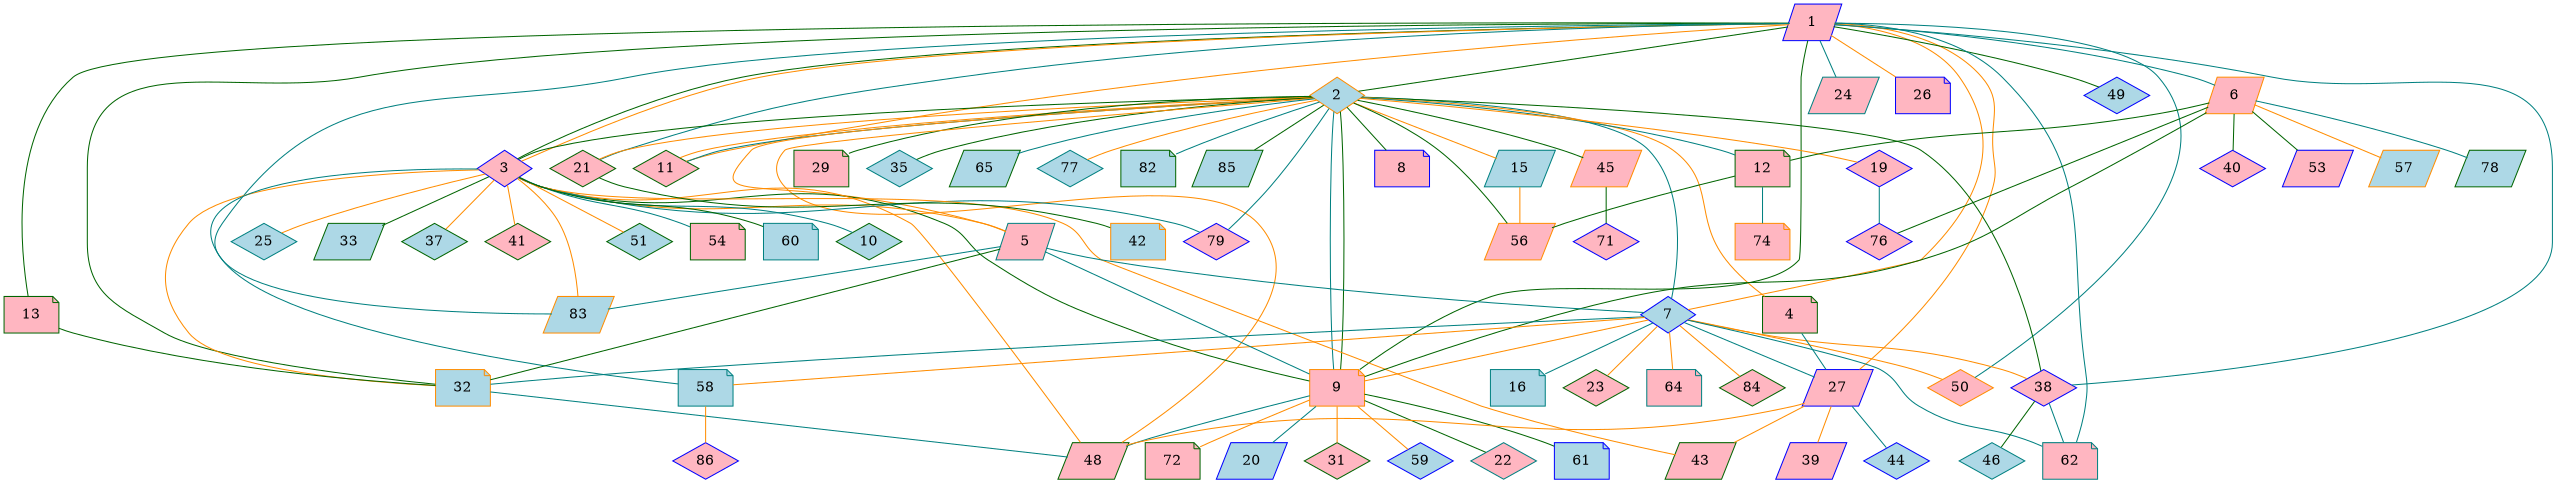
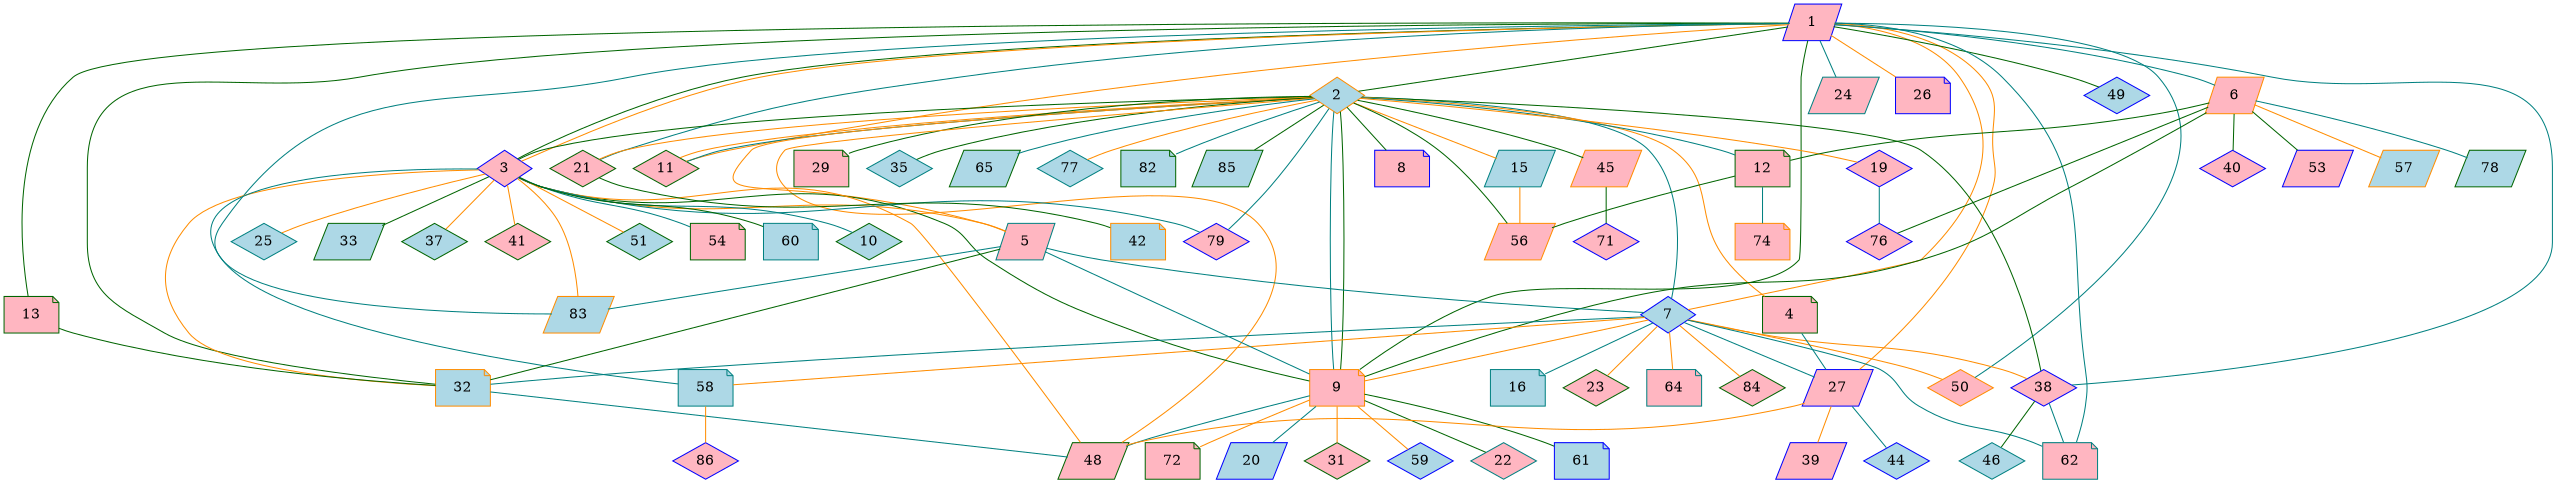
node "43": removed
